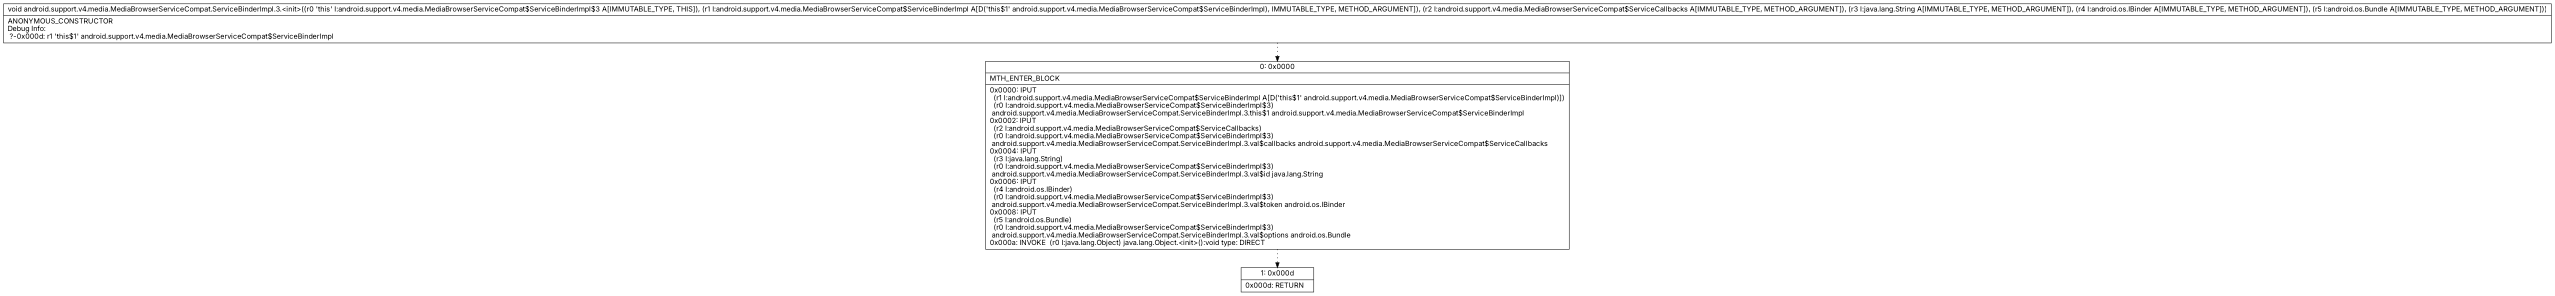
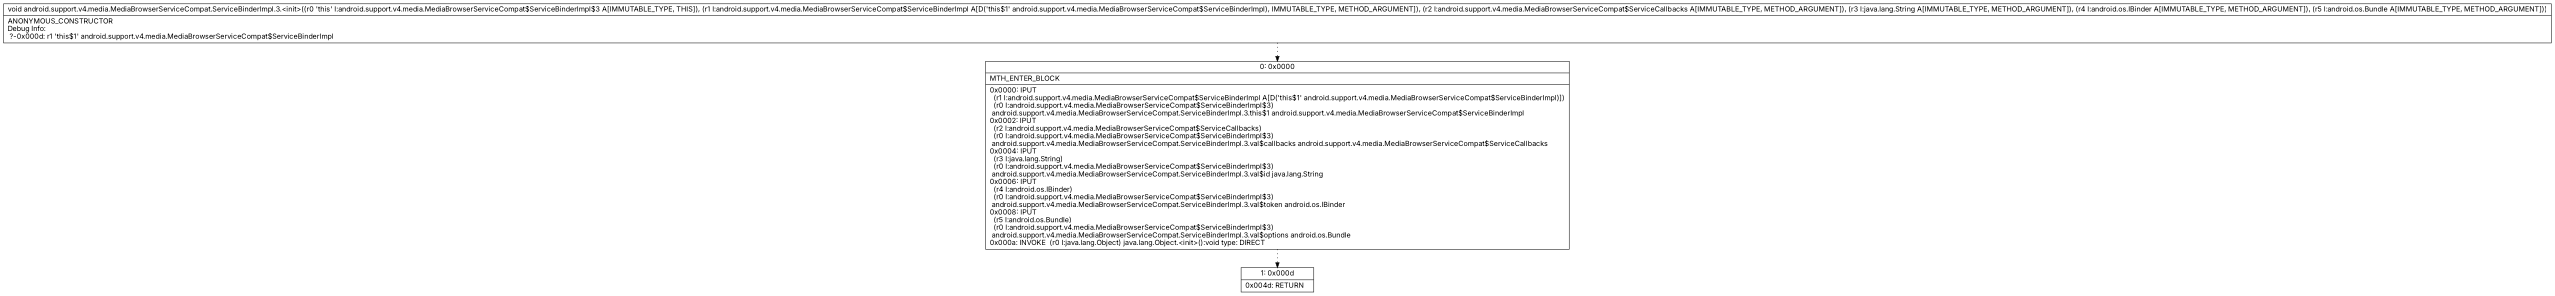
node "1: 0x000d": text "0x000d: RETURN" -> "0x004d: RETURN"
